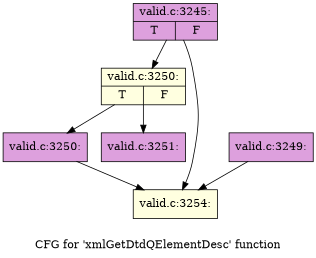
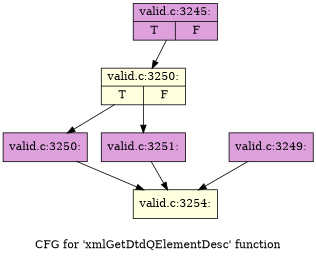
edge "valid.c:3245:" -> "valid.c:3254:": now "valid.c:3251:" -> "valid.c:3254:"
